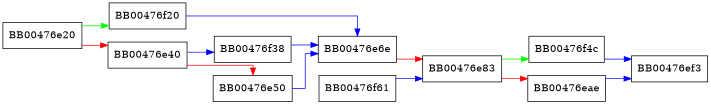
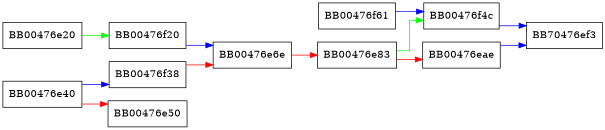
edge "BB00476e20" -> "BB00476e40": removed
edge "BB00476f38" -> "BB00476e6e": color blue -> red
node "BB00476ef3": label "BB00476ef3" -> "BB70476ef3"
edge "BB00476e50" -> "BB00476e6e": removed
edge "BB00476f61" -> "BB00476e83": now "BB00476f61" -> "BB00476f4c"
